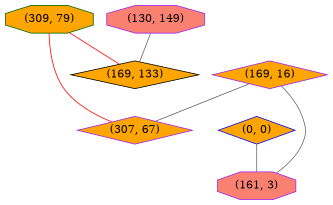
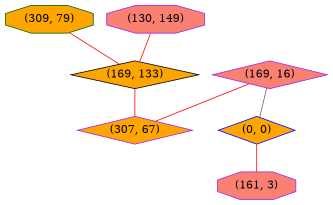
edge "(130, 149)" -- "(169, 133)": color gray40 -> red
node "(169, 16)": fillcolor orange -> salmon
edge "(309, 79)" -- "(307, 67)": now "(169, 133)" -- "(307, 67)"
edge "(169, 16)" -- "(307, 67)": color gray40 -> red
edge "(169, 16)" -- "(161, 3)": now "(169, 16)" -- "(0, 0)"
edge "(0, 0)" -- "(161, 3)": color gray40 -> red
